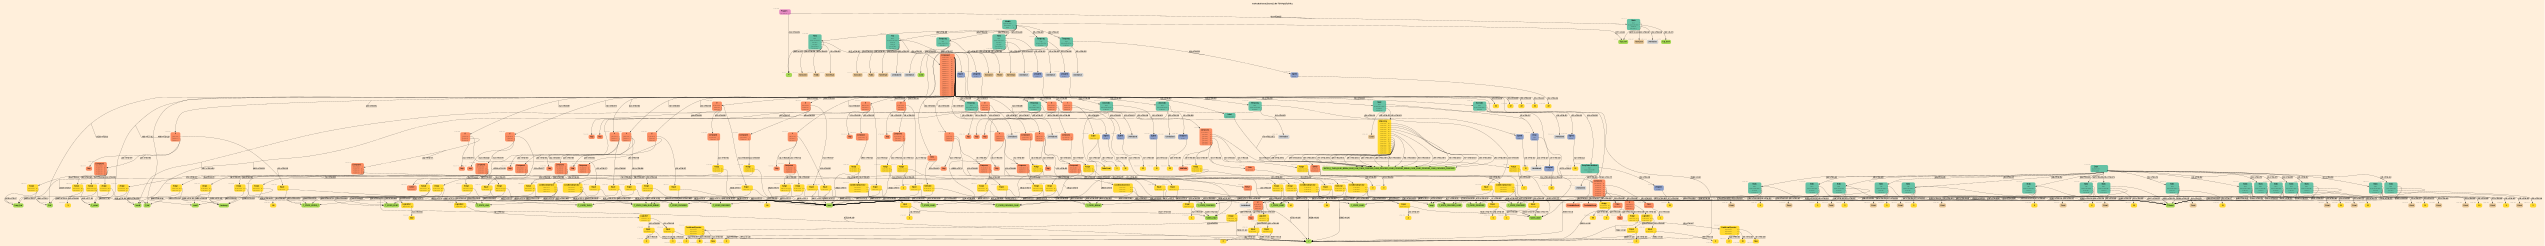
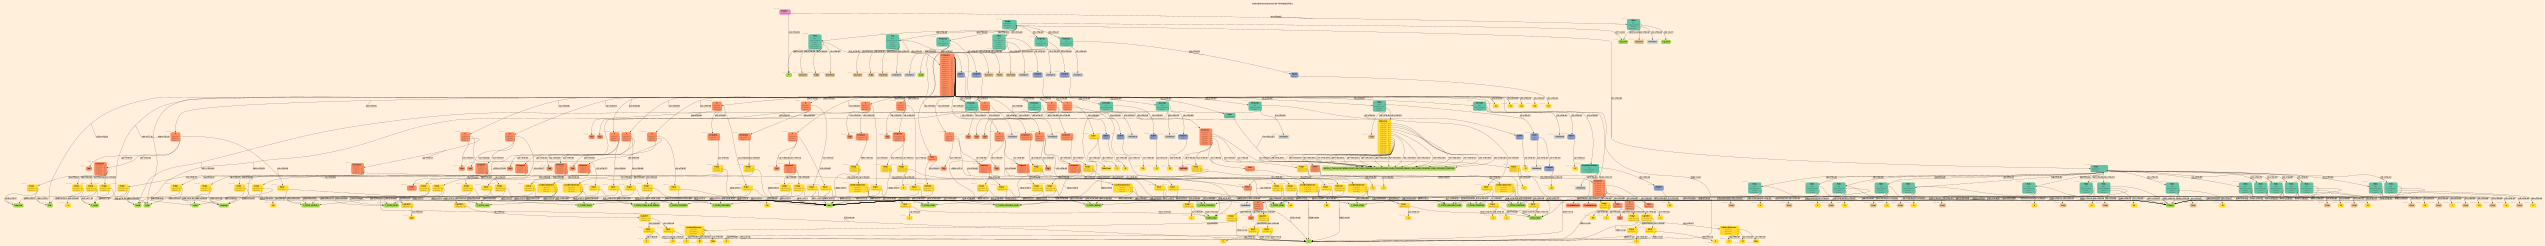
edge "Module" -> "Enum": added, label "#29->#T84-336"
edge "TempReturnAddress" -> "'temp_link'": now "TempReturnAddress" -> "Return"
node "'lmap'": removed
node "7": added
